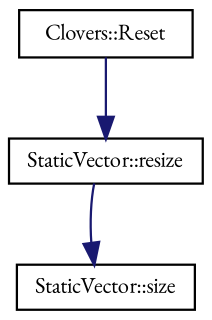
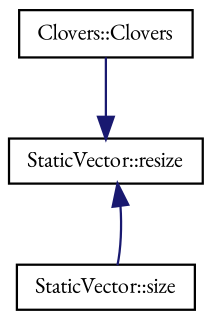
node "Clovers::Reset": label "Clovers::Reset" -> "Clovers::Clovers"
edge "StaticVector::resize" -> "StaticVector::size": reversed
